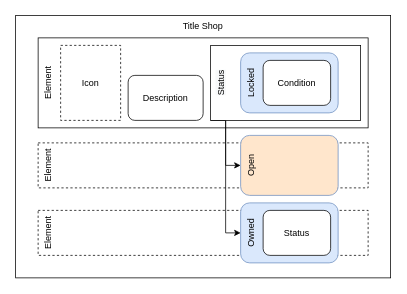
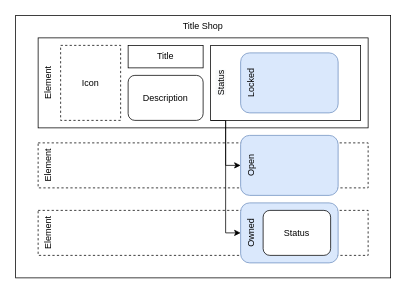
node "Title": added
node "Сondition": removed
node "Open": fillcolor #ffe6cc -> #dae8fc
